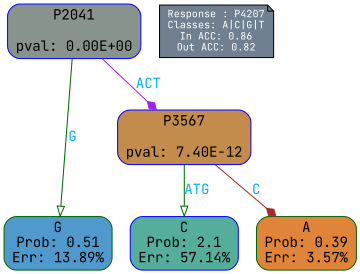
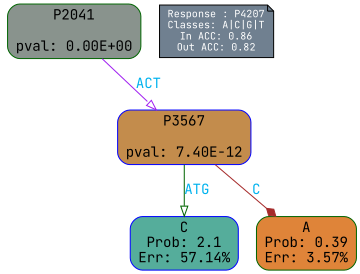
node "P2041 pval: 0.00E+00": color blue -> darkgreen
edge "P2041 pval: 0.00E+00" -> "P3567 pval: 7.40E-12": arrowhead diamond -> onormal
node "G Prob: 0.51 Err: 13.89%": removed
